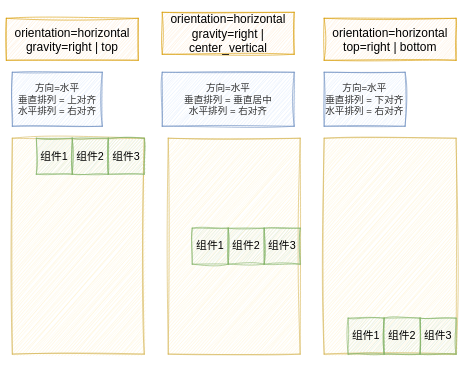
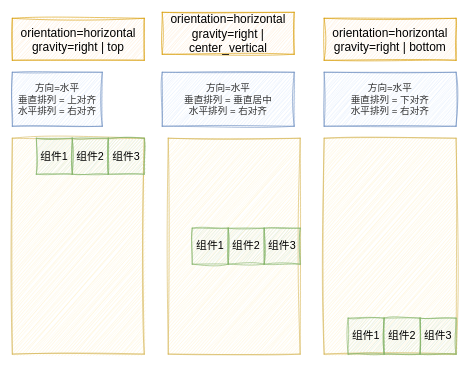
node "orientation=horizontal gravity=right | top": moved (72, 39) -> (78, 39)
node "orientation=horizontal top=right | bottom": label "orientation=horizontal top=right | bottom" -> "orientation=horizontal gravity=right | bottom"
node "方向=水平 垂直排列 = 下对齐 水平排列 = 右对齐": size 81x54 -> 132x54
